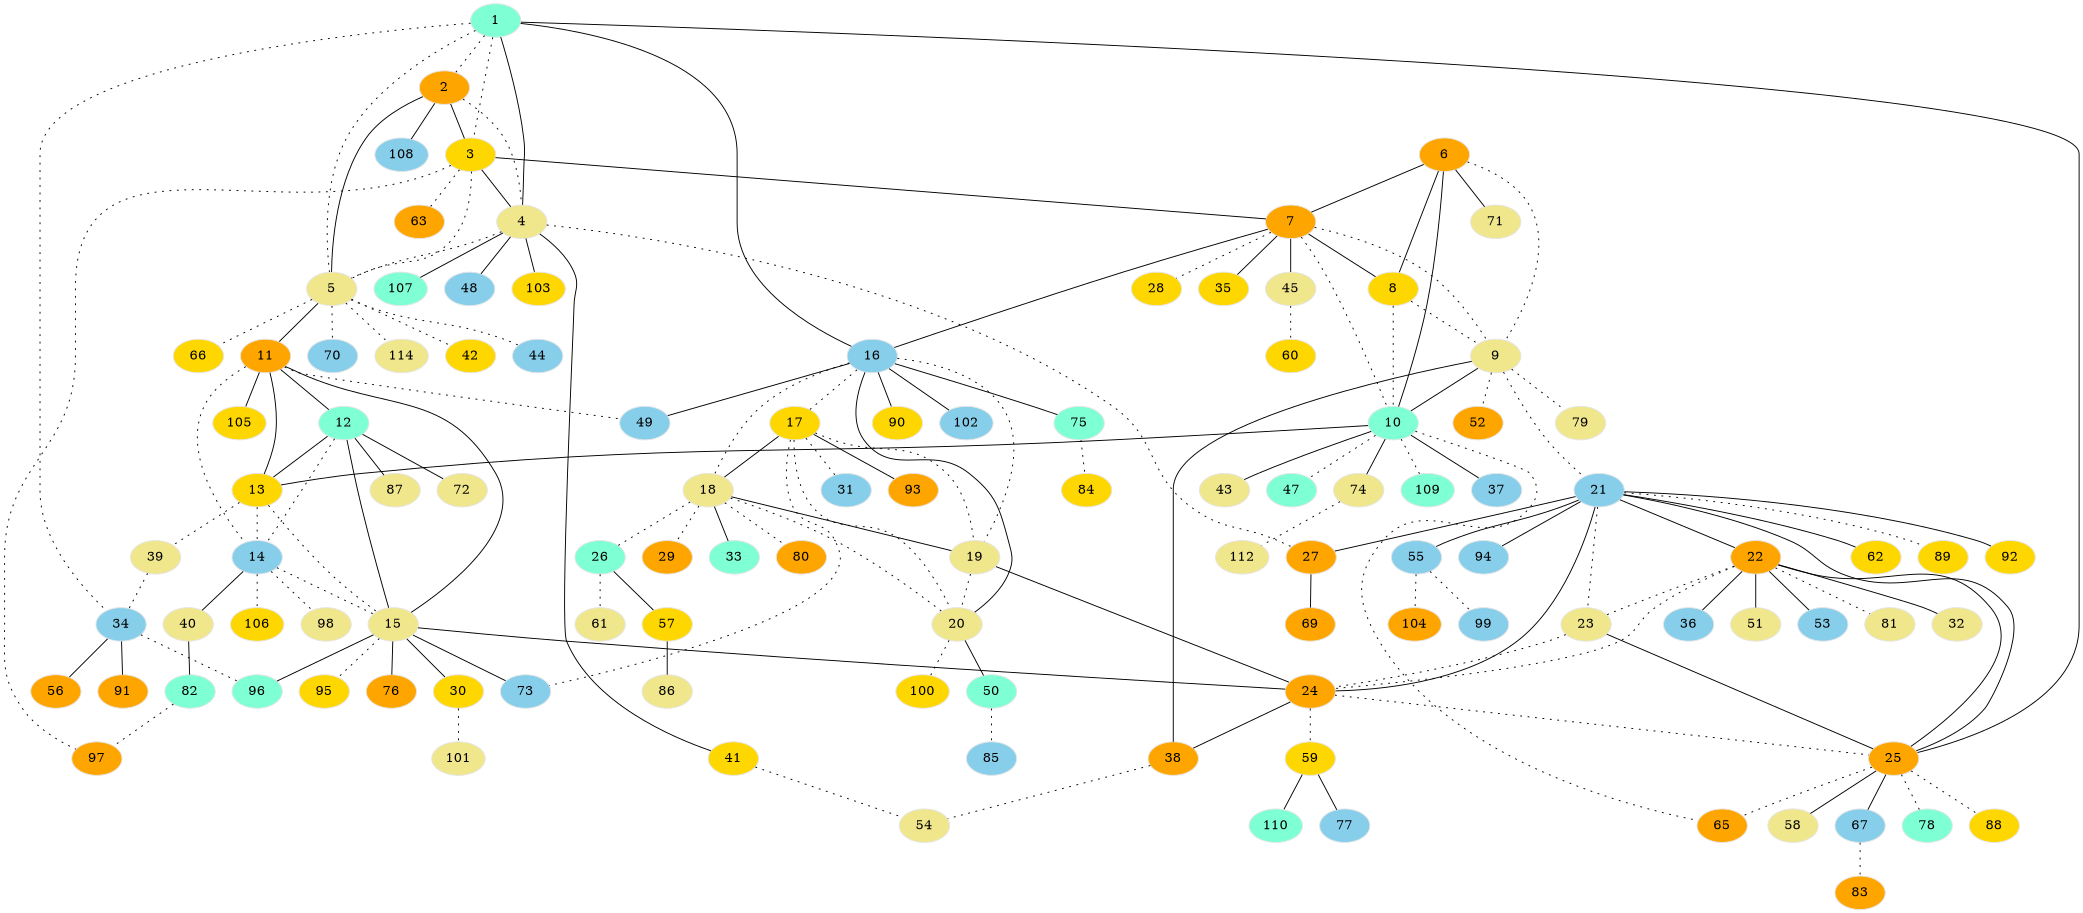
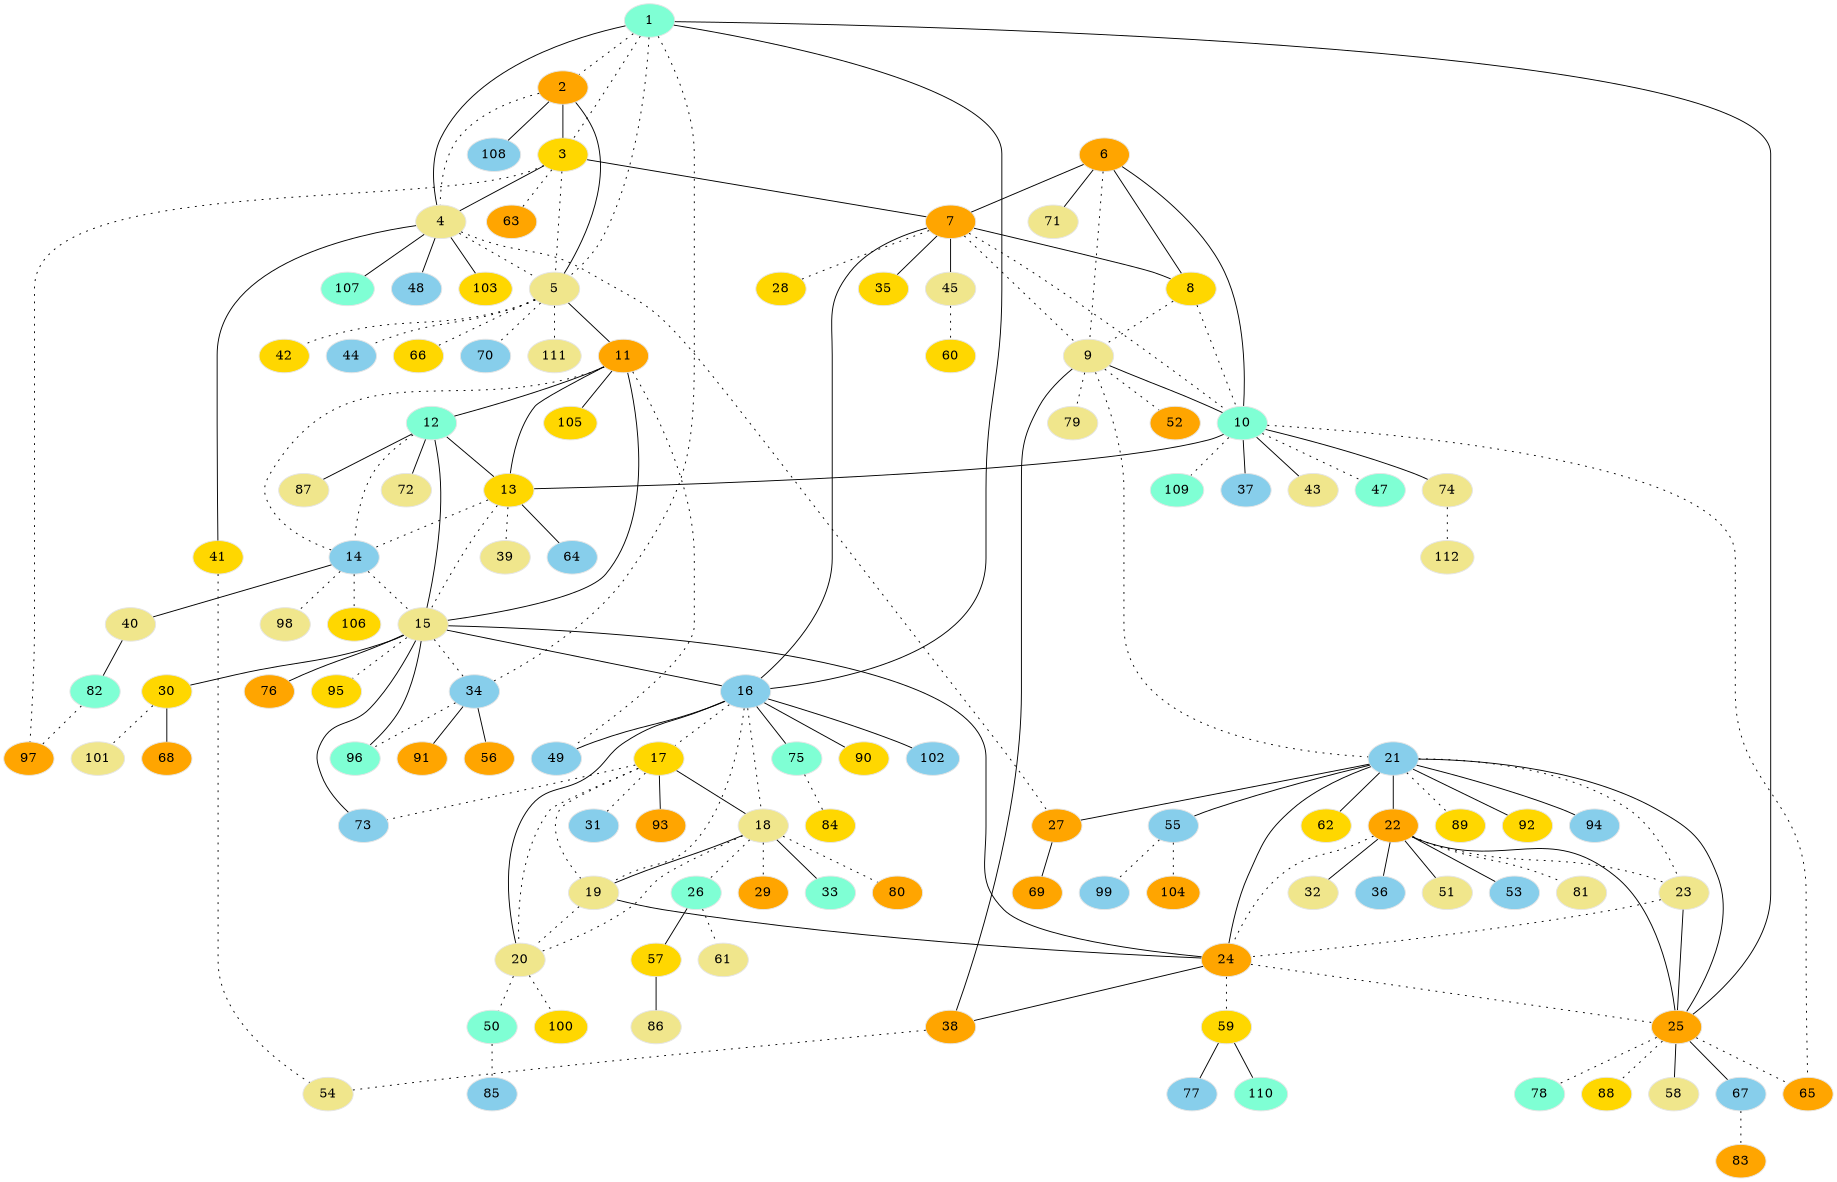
node "114": label "114" -> "111"
node "64": added
edge "39" -- "34": now "15" -- "34"
edge "15" -- "16": added
edge "20" -- "50": style solid -> dotted
node "68": added
